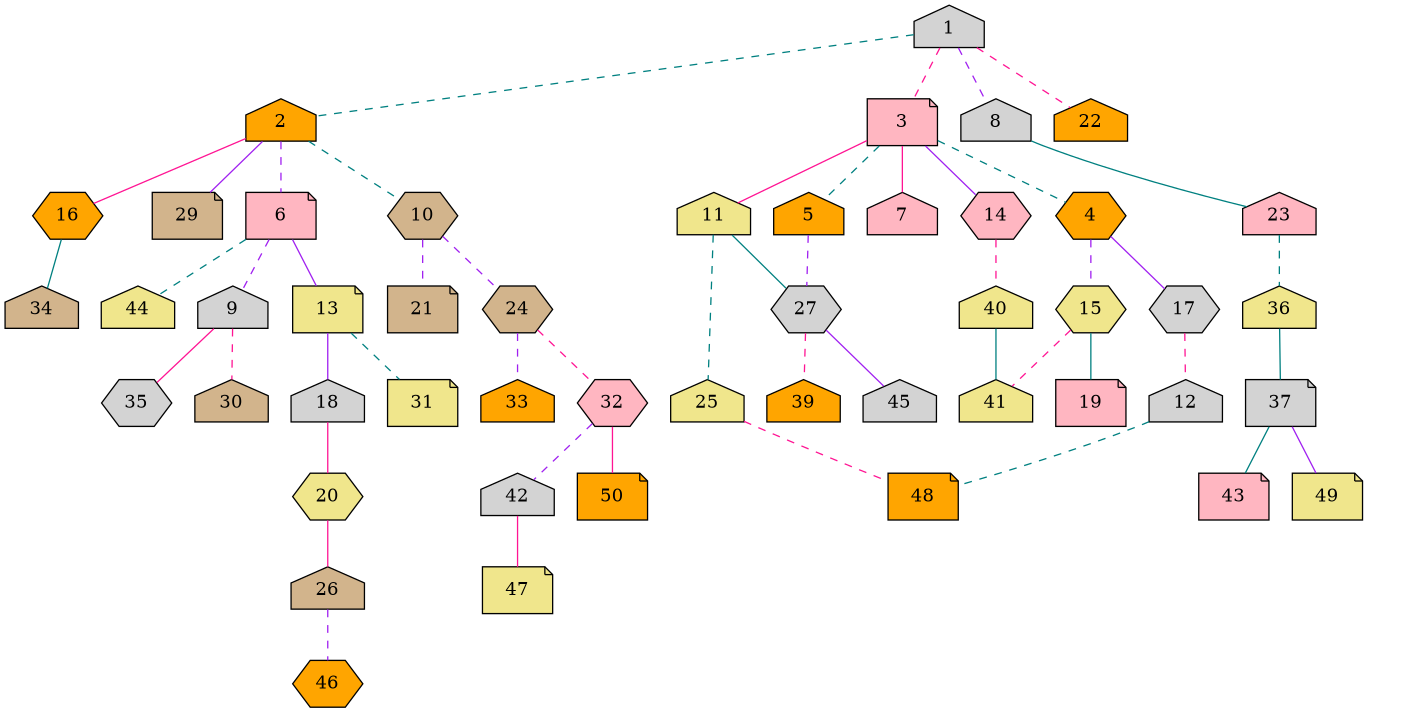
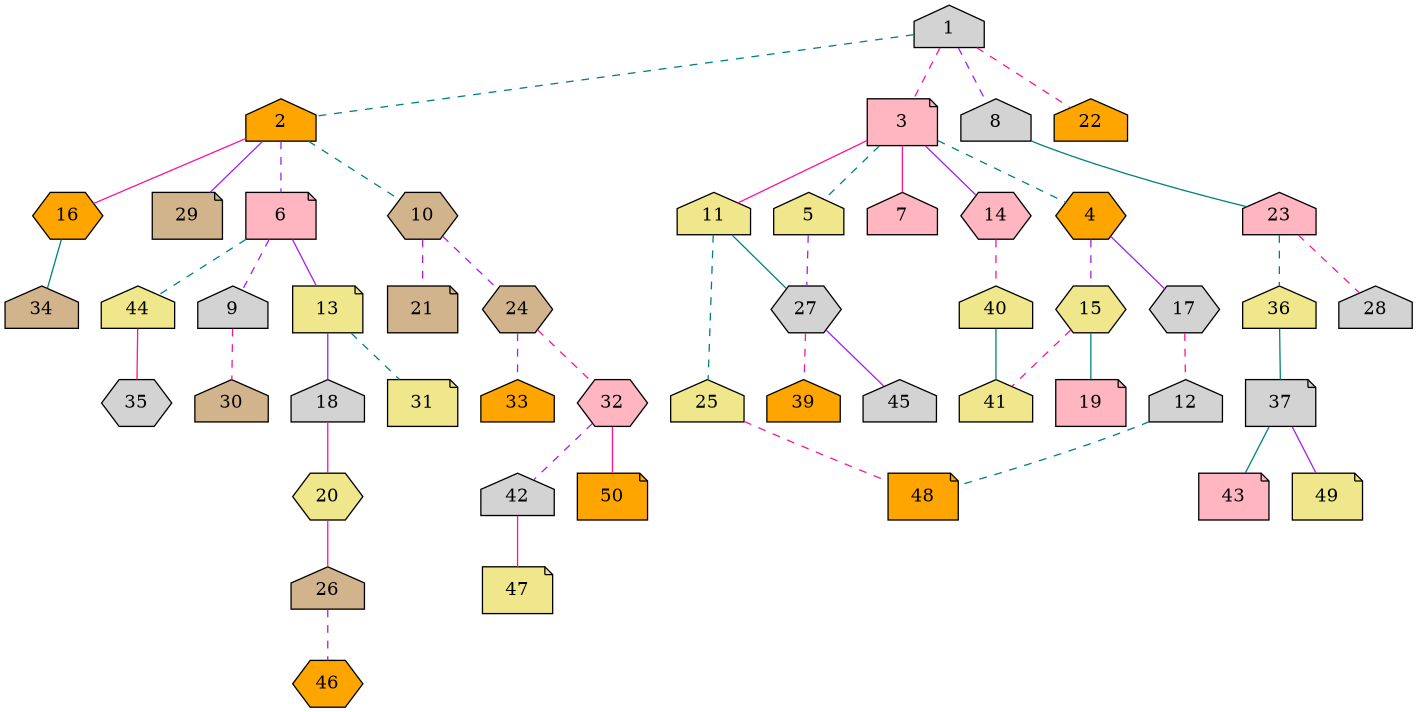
node "5": fillcolor orange -> khaki
node "28": added
edge "9" -- "35": now "44" -- "35"
